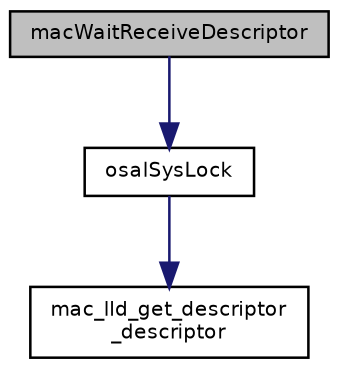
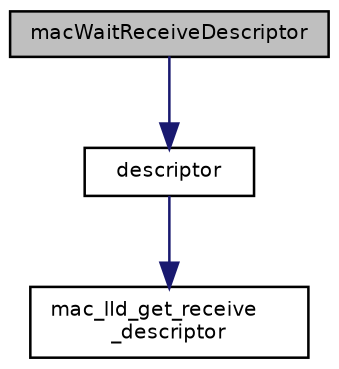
node "osalSysLock": label "osalSysLock" -> "descriptor"
node "mac_lld_get_descriptor _descriptor": label "mac_lld_get_descriptor _descriptor" -> "mac_lld_get_receive _descriptor"
